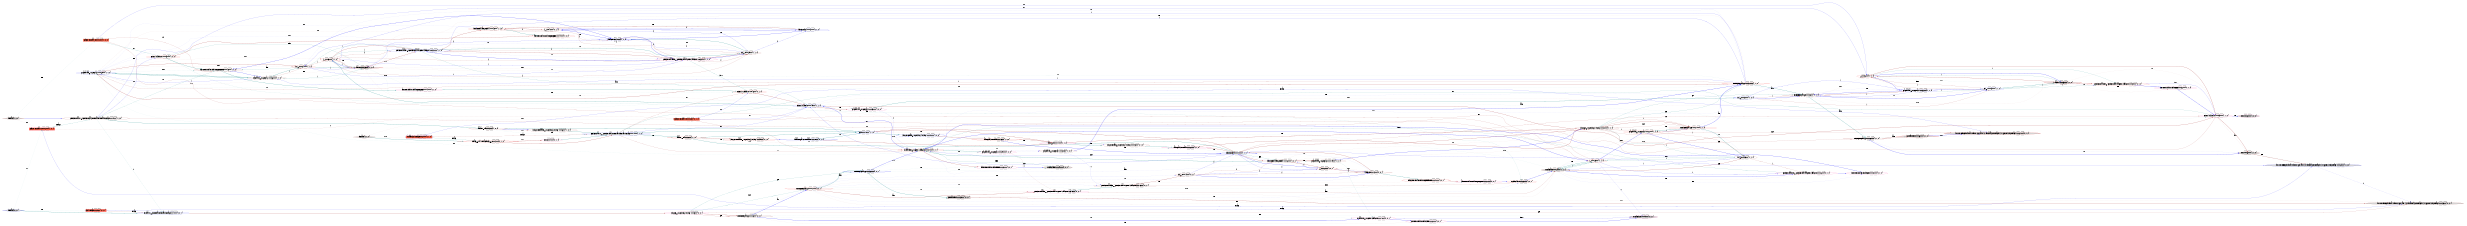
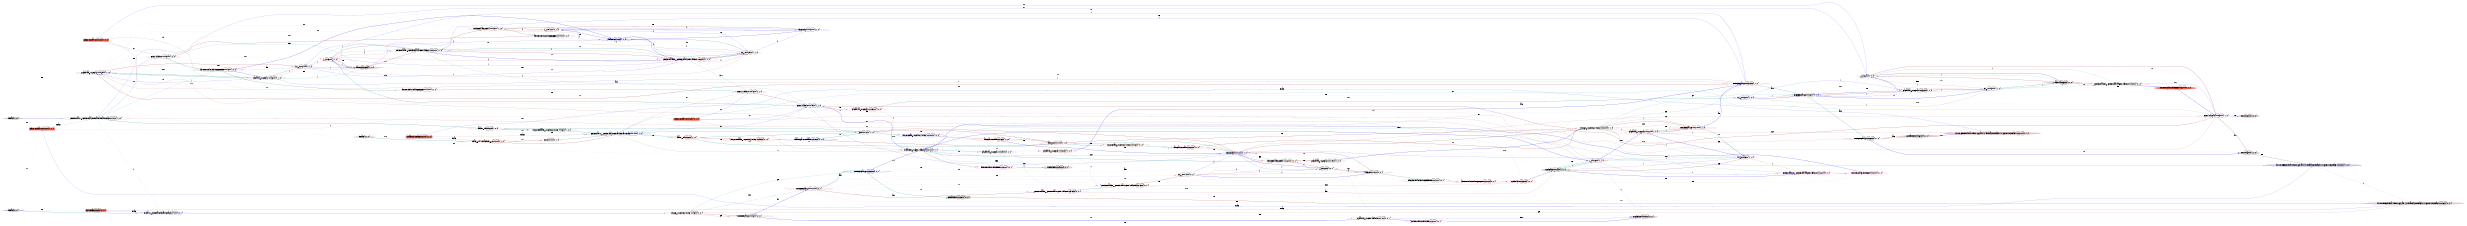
node "insert.setRowKind(RowKind.DELETE)@@@58@@@['0', '1', '0']": fillcolor white -> tomato
